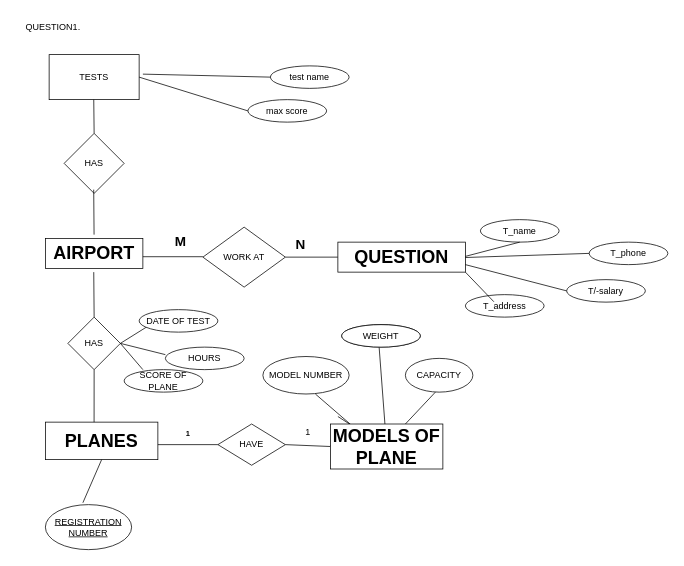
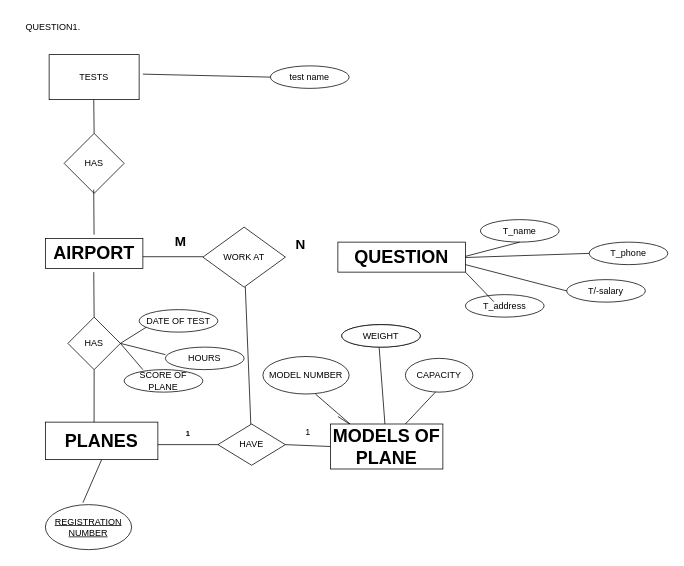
edge "TESTS" -- "max score": removed
node "max score": removed
edge "WORK AT" -- "QUESTION": now "WORK AT" -- "HAVE"
